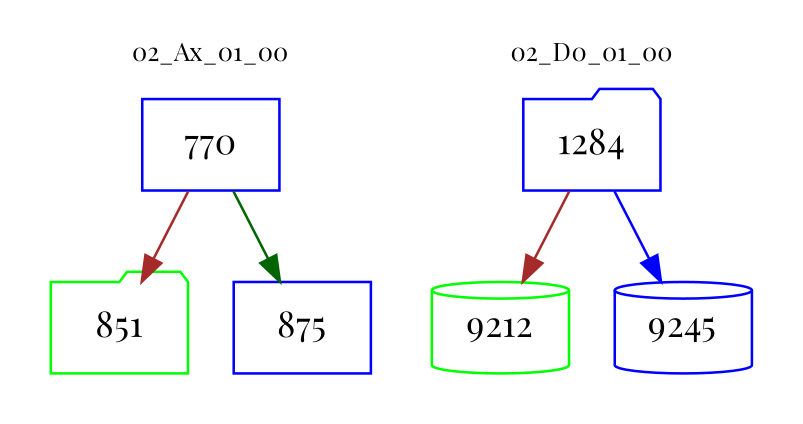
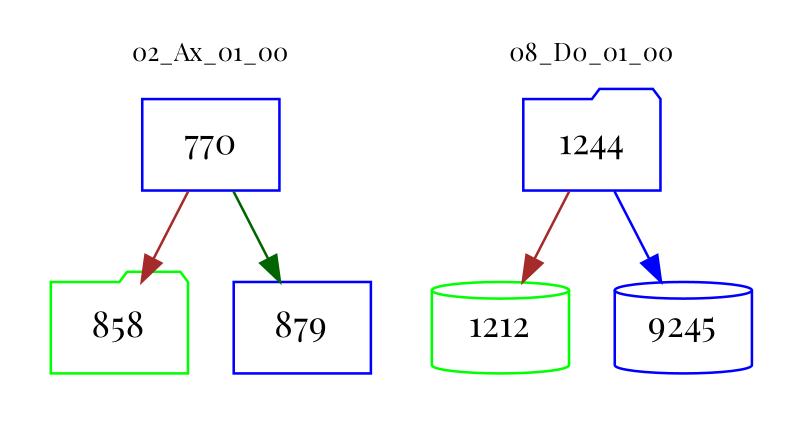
cluster "02_D0_01_00": label "02_D0_01_00" -> "08_D0_01_00"
node "1284": label "1284" -> "1244"
node "851": label "851" -> "858"
node "875": label "875" -> "879"
node "9212": label "9212" -> "1212"
